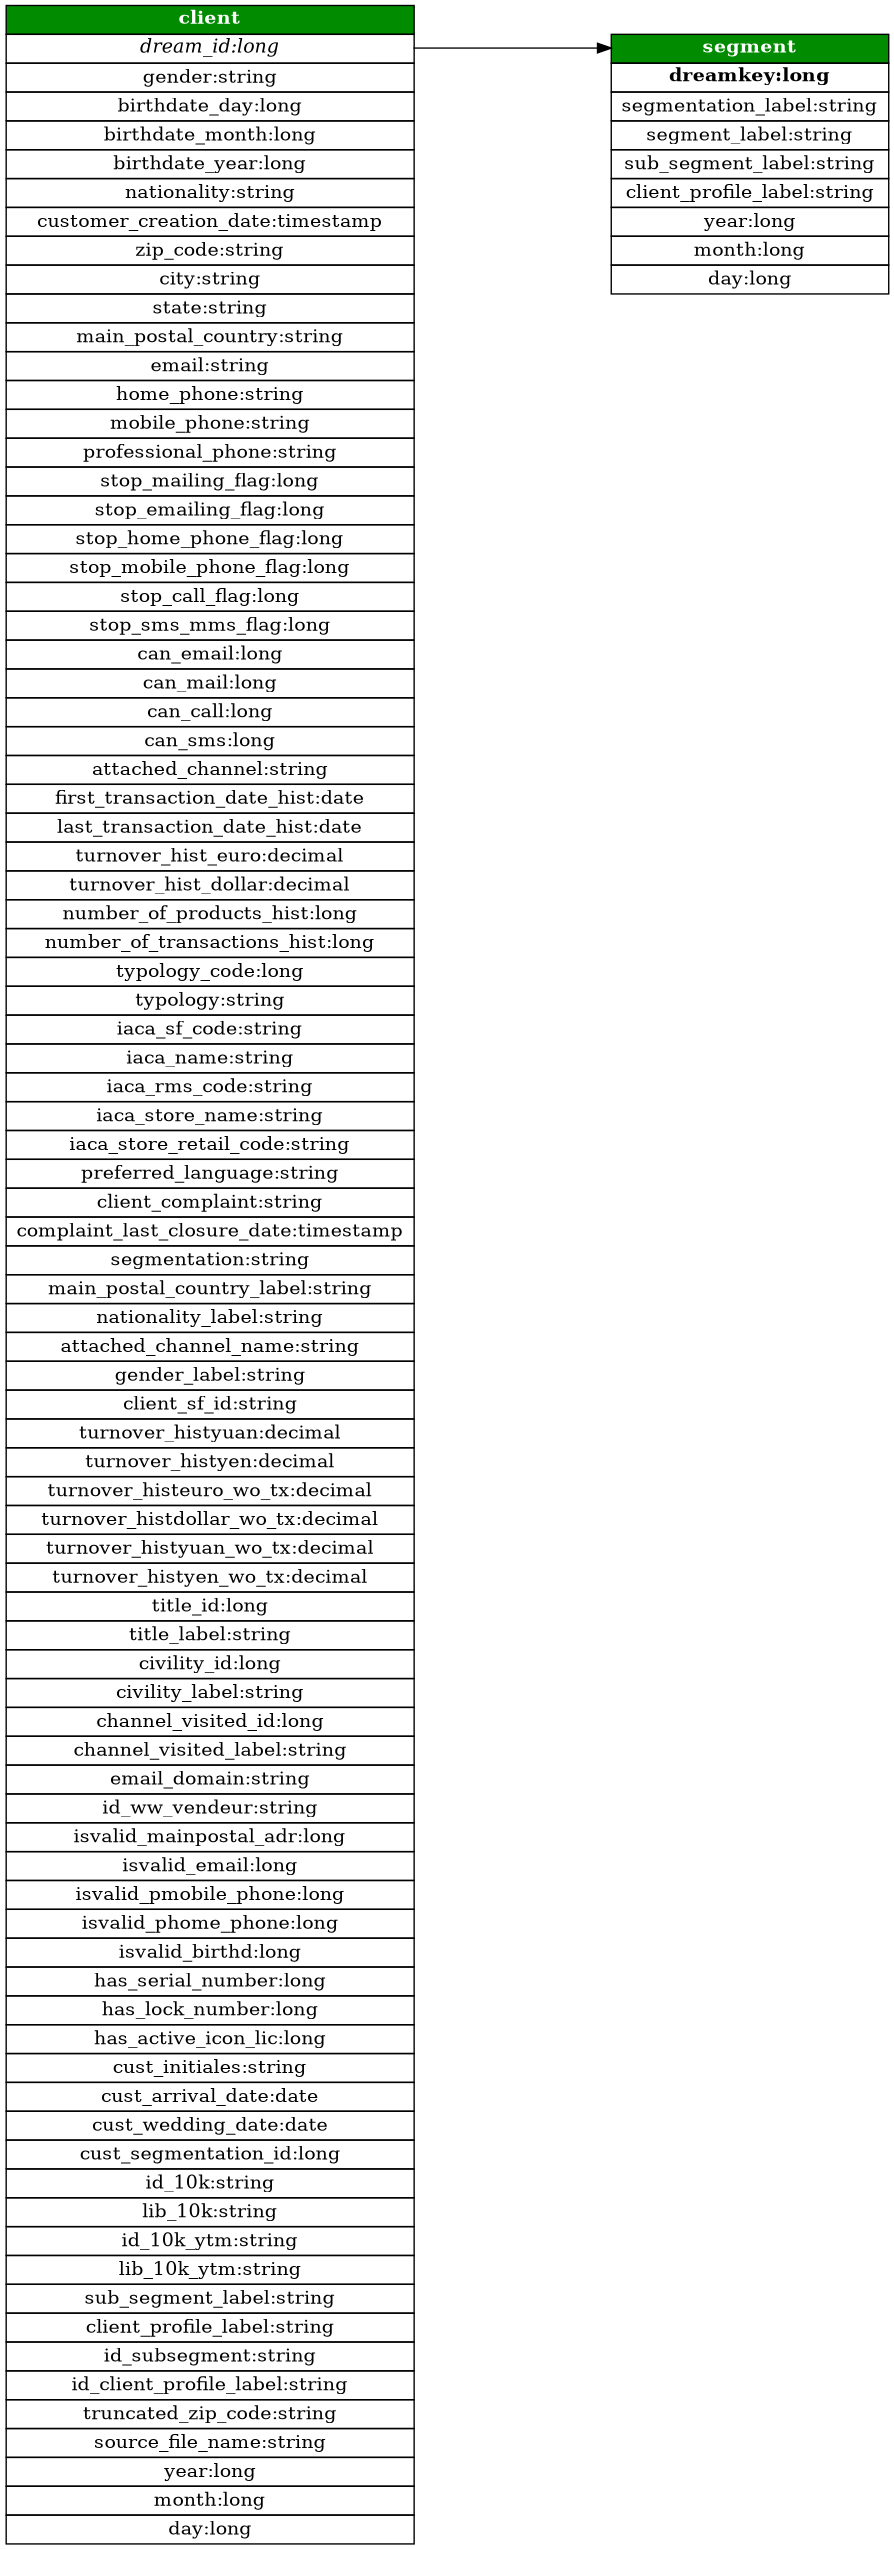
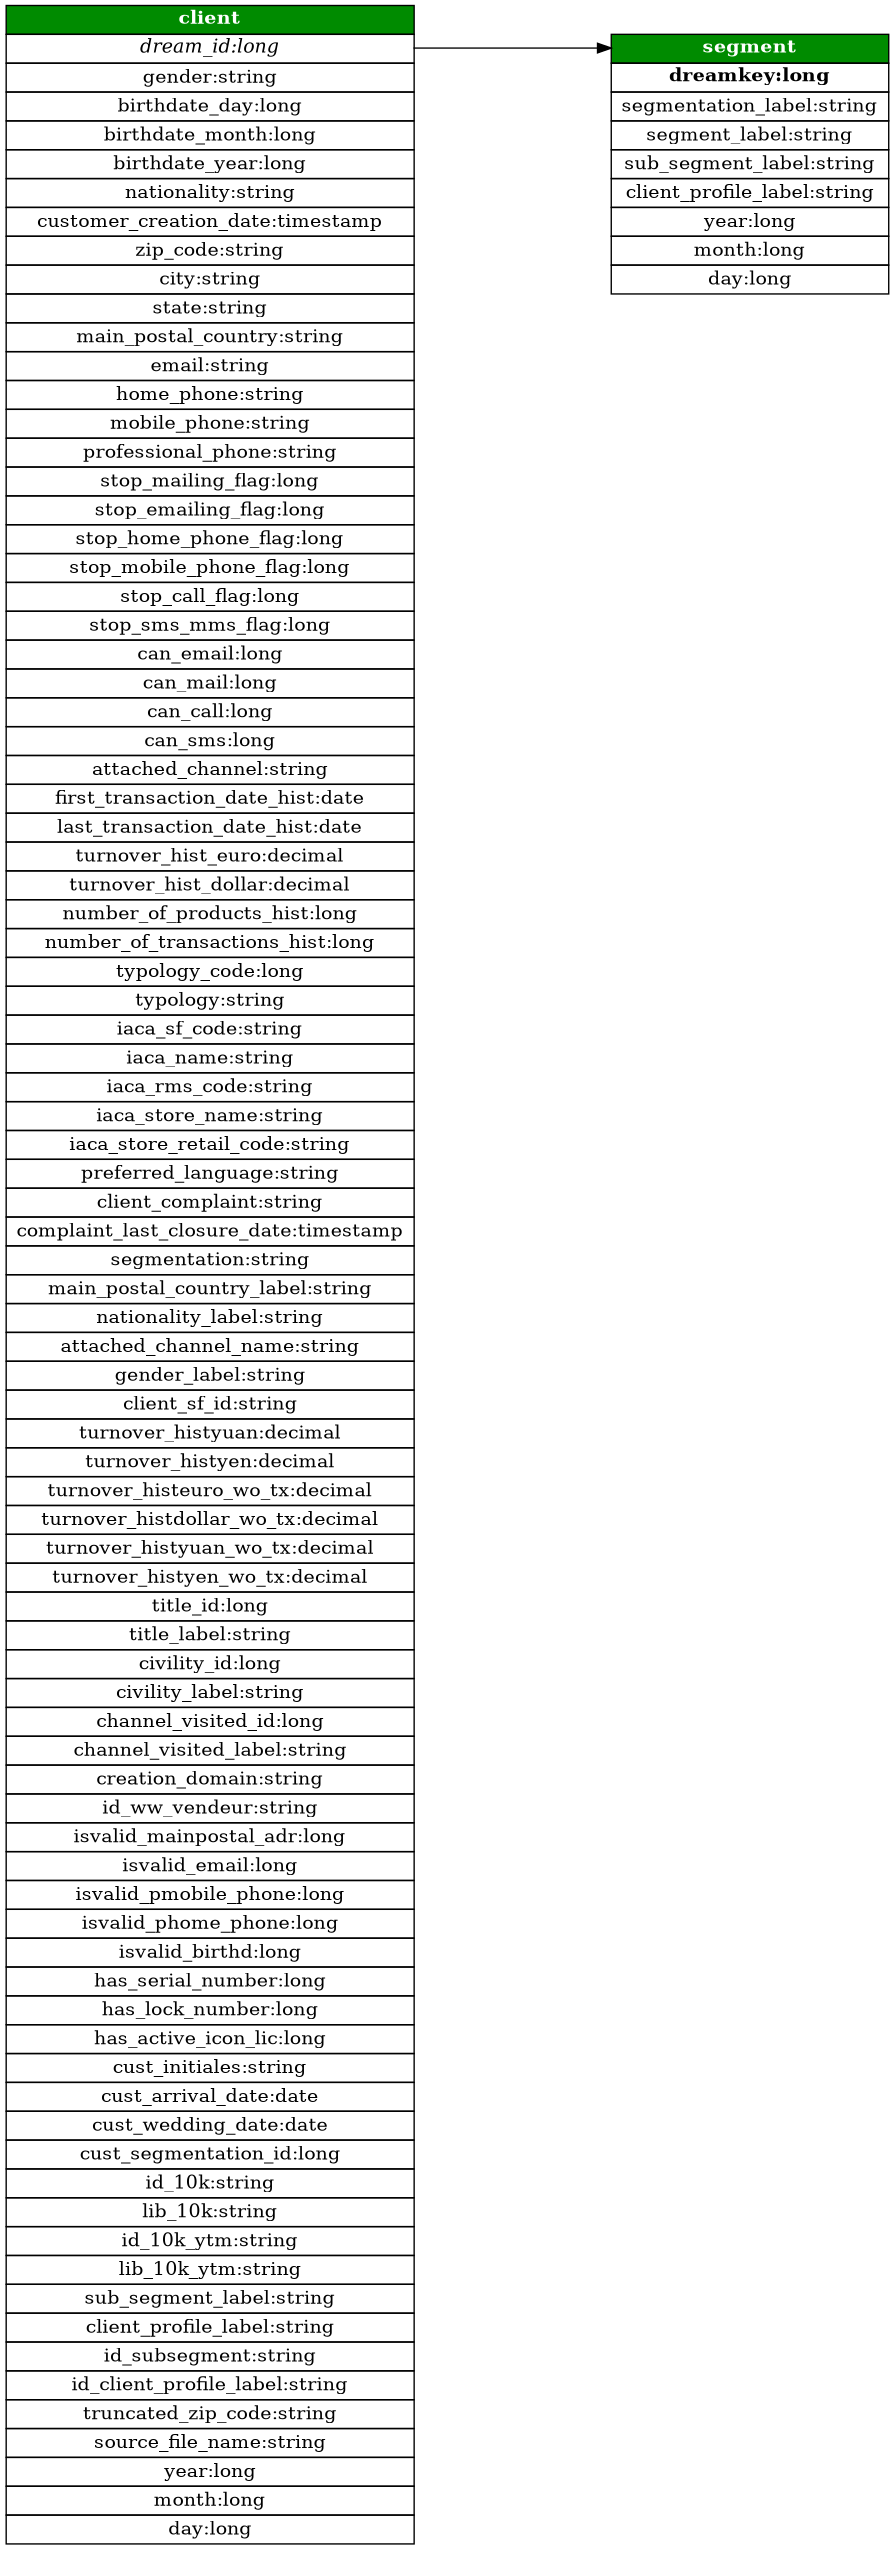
node "client": text "email_domain:string" -> "creation_domain:string"
